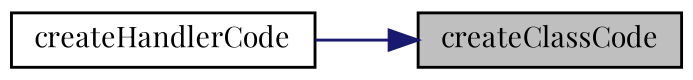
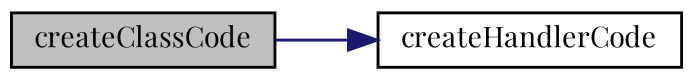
edge "createHandlerCode" -> "createClassCode": reversed
